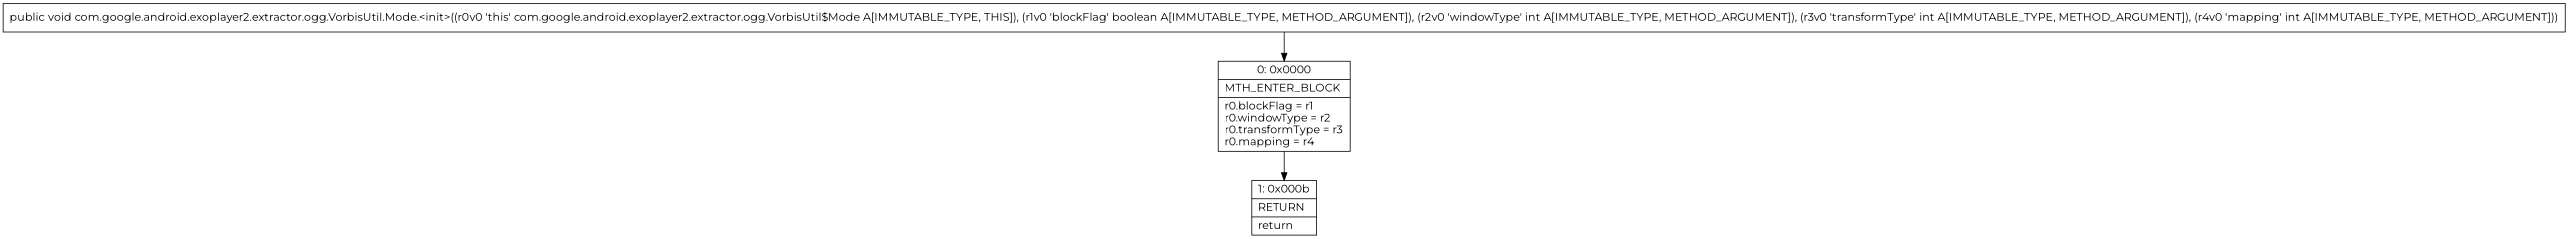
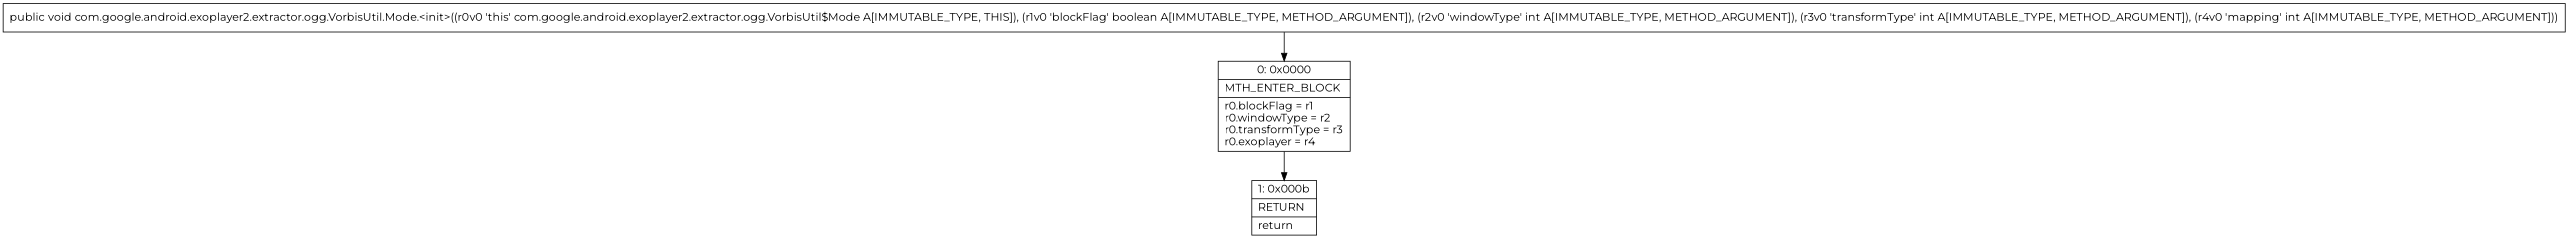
node "0: 0x0000": text "r0.mapping = r4" -> "r0.exoplayer = r4"
